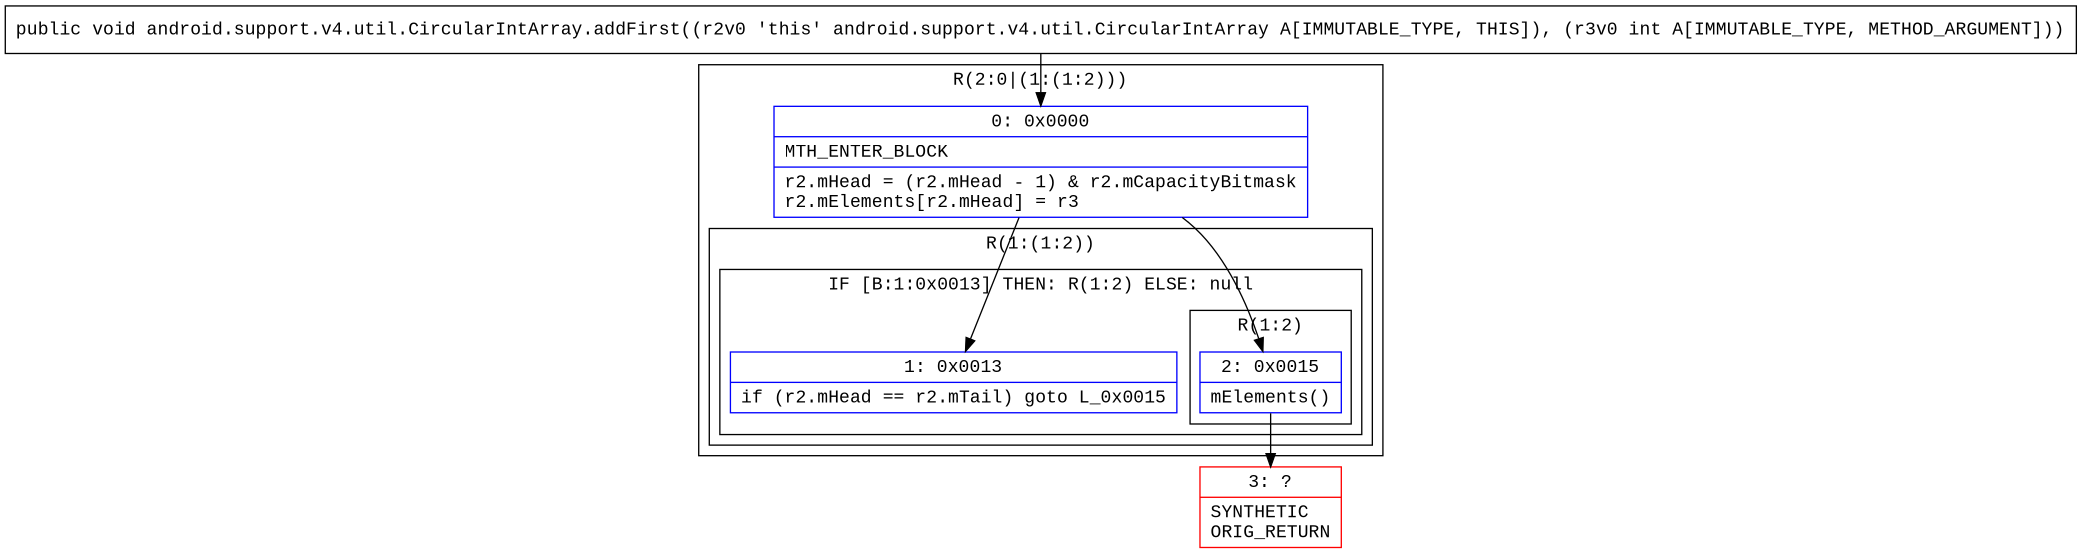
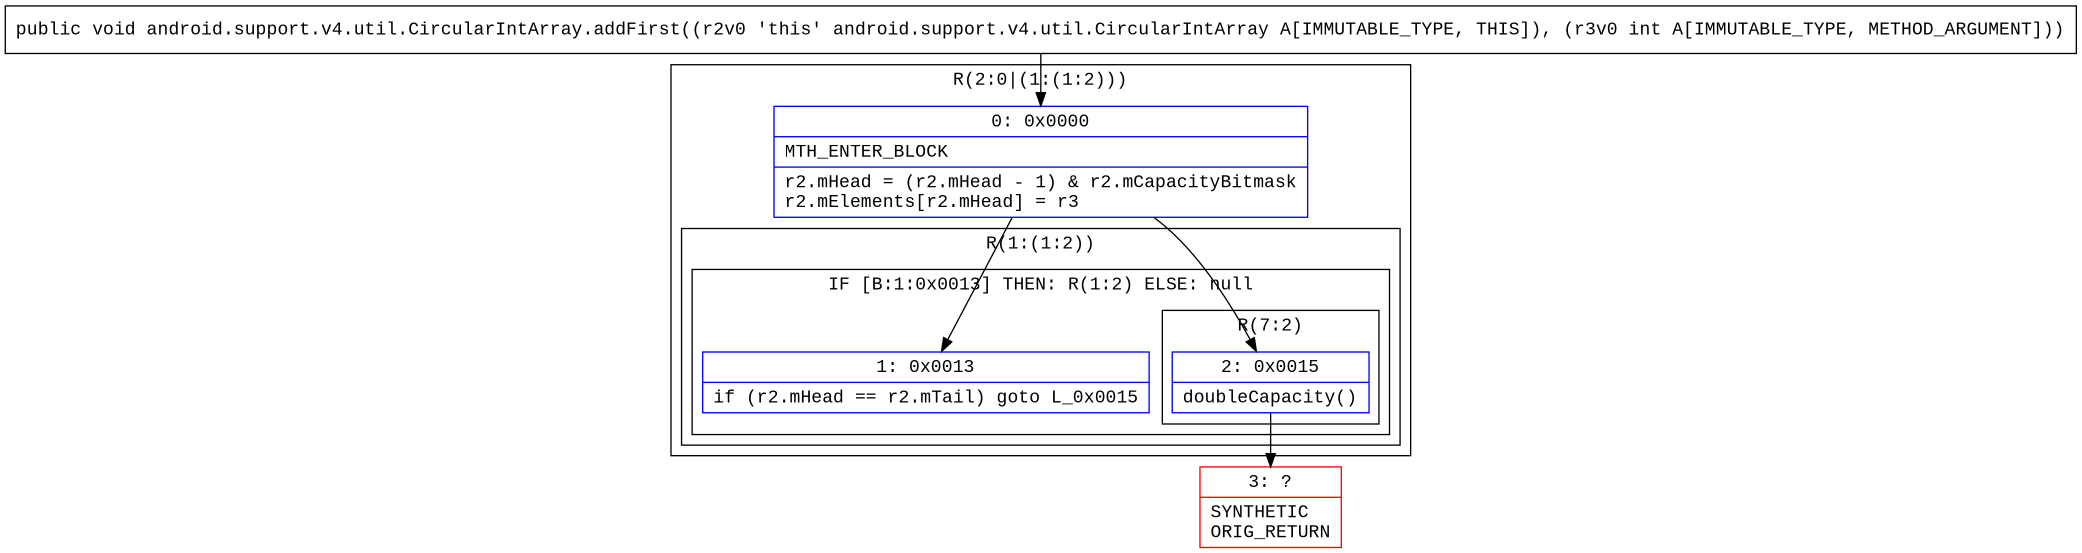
cluster "R(1:2)": label "R(1:2)" -> "R(7:2)"
node "2: 0x0015": text "mElements()" -> "doubleCapacity()"
